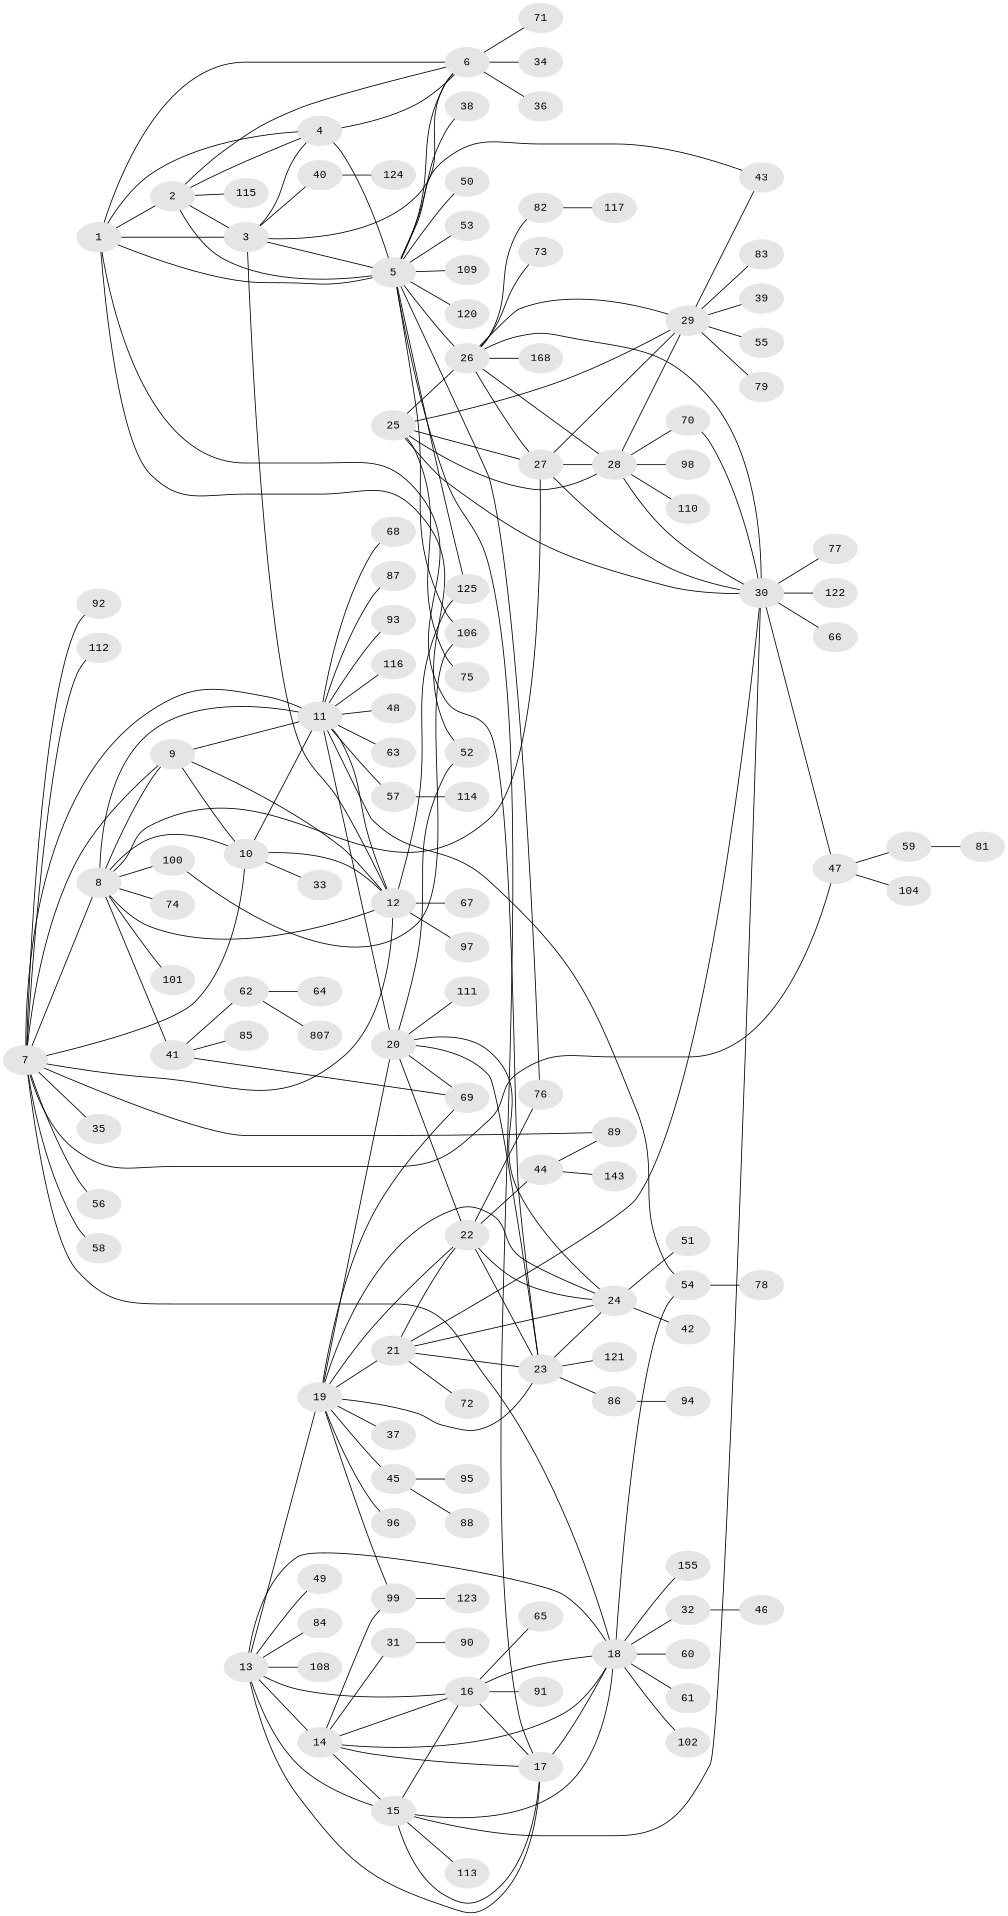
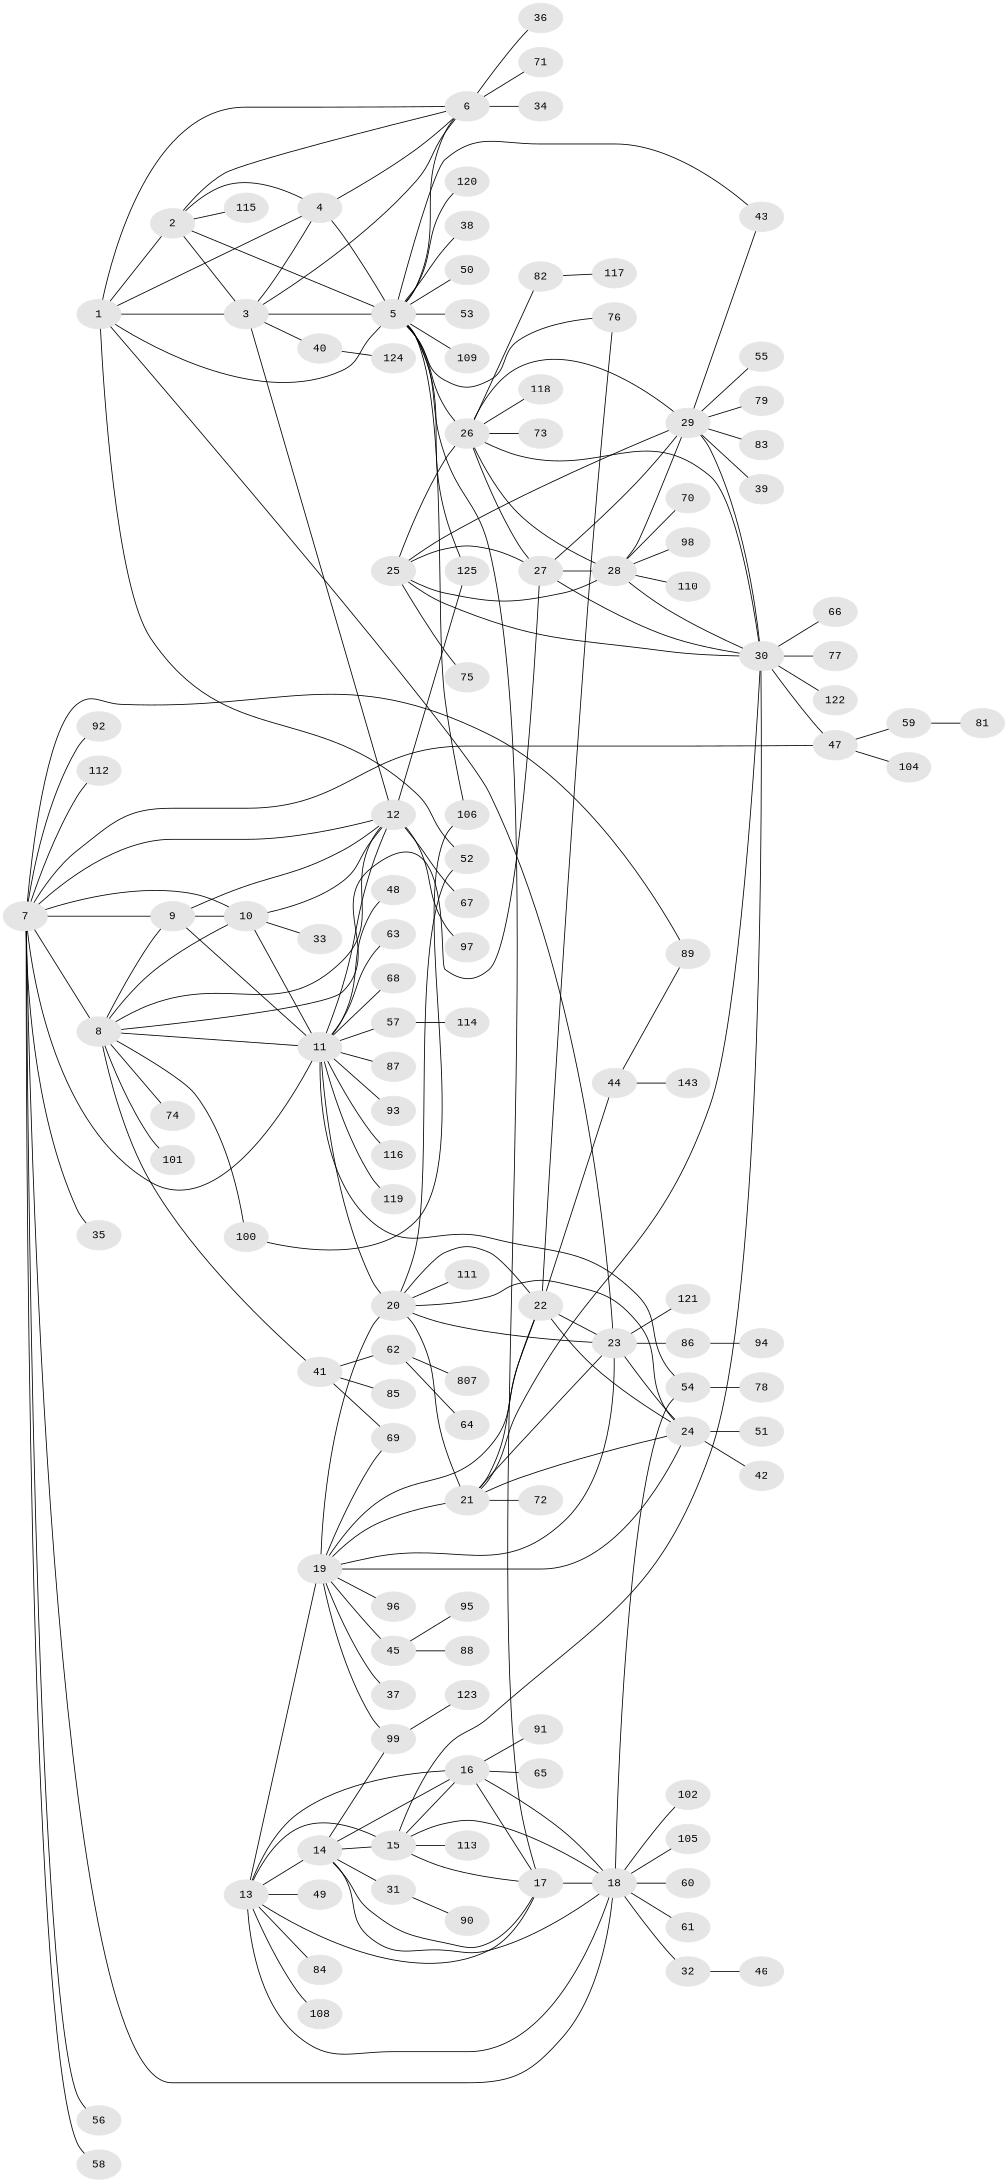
node "168": label "168" -> "118"
edge "70" -- "30": now "29" -- "30"
edge "20" -- "69": now "20" -- "21"
node "119": added
node "155": label "155" -> "105"
